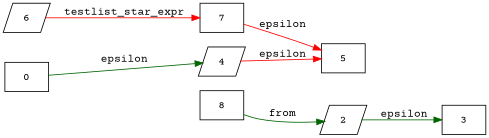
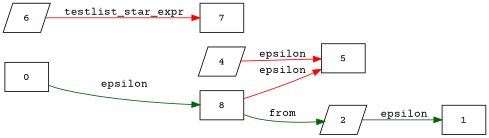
edge "7" -> "5": now "8" -> "5"
edge "0" -> "4": now "0" -> "8"
node "3": label "3" -> "1"
